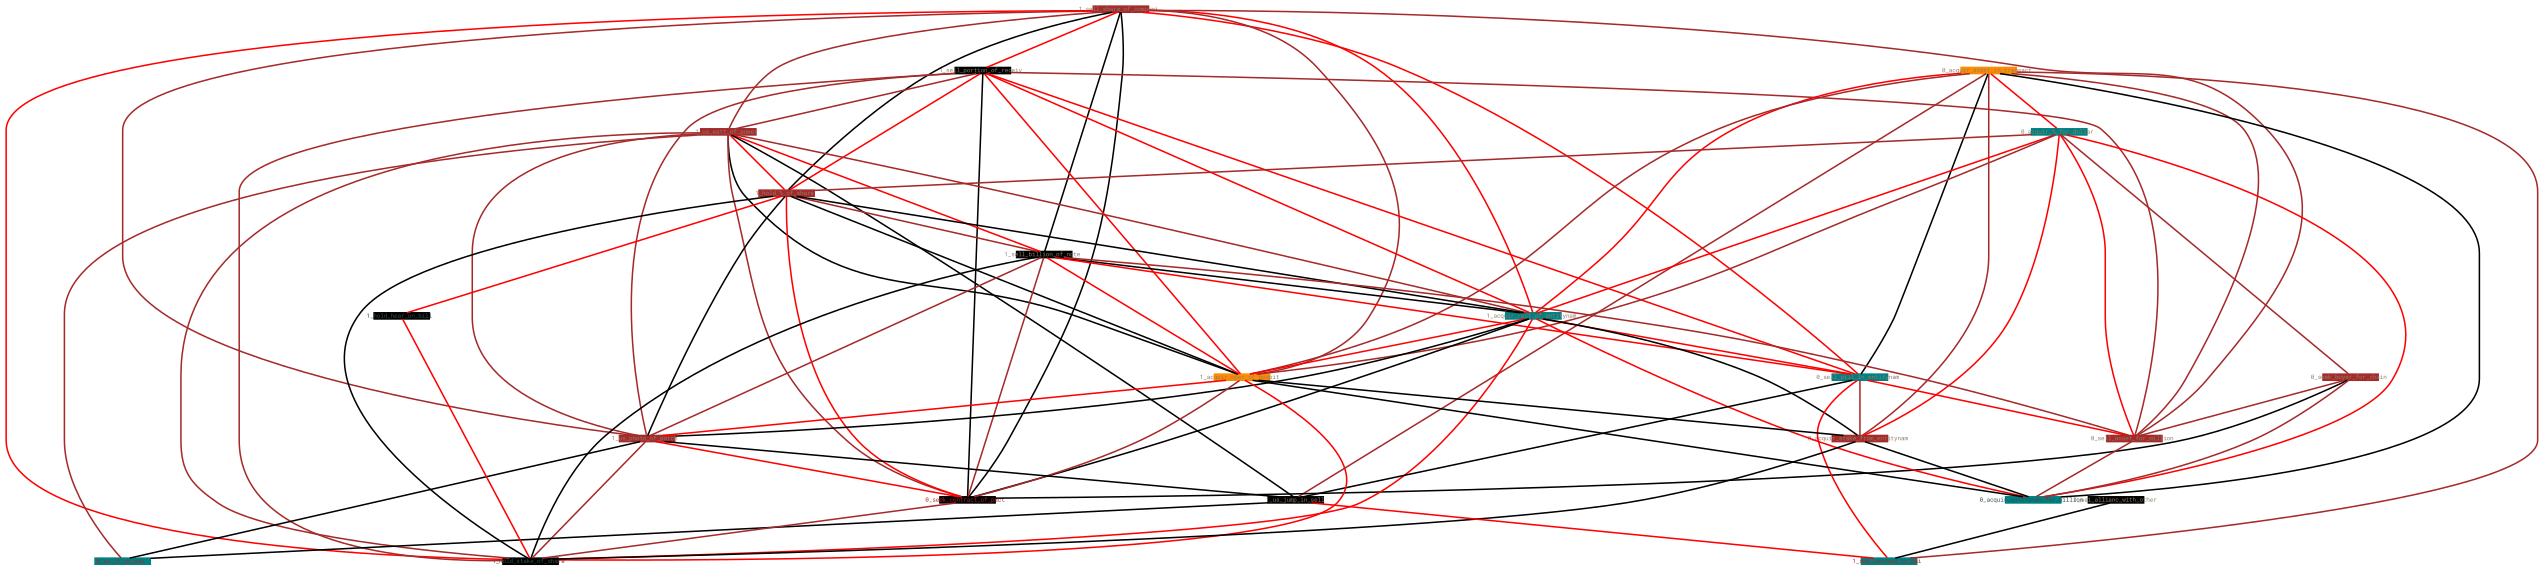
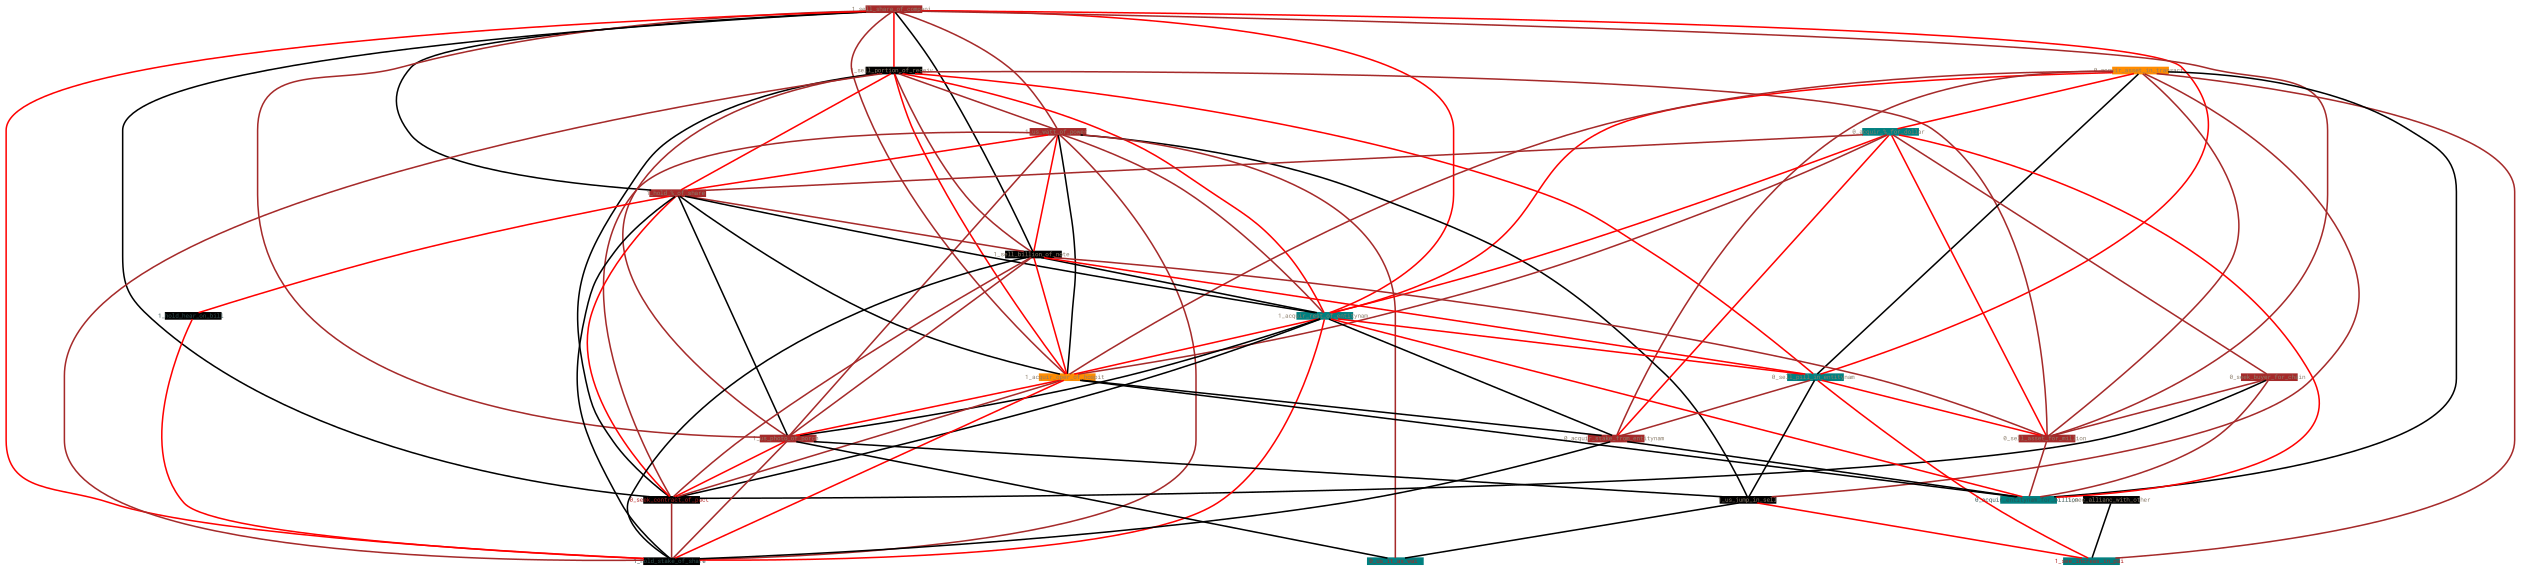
edge "1_sell_portion_of_receiv" -- "1_sell_billion_of_note": added
node "1_wai_allianc_with_other": label "1_wai_allianc_with_other" -> "1_see_allianc_with_other"
